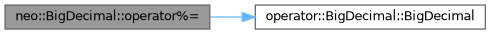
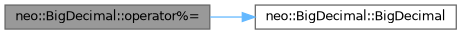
node "operator::BigDecimal::BigDecimal": label "operator::BigDecimal::BigDecimal" -> "neo::BigDecimal::BigDecimal"
